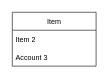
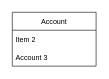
node "Item": label "Item" -> "Account"
